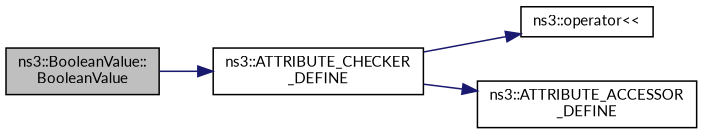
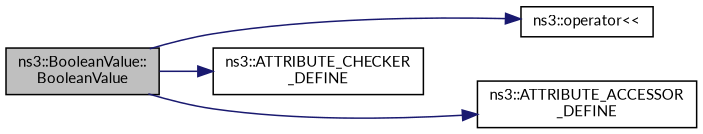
edge "ns3::ATTRIBUTE_CHECKER _DEFINE" -> "ns3::operator<<": now "ns3::BooleanValue:: BooleanValue" -> "ns3::operator<<"
edge "ns3::ATTRIBUTE_CHECKER _DEFINE" -> "ns3::ATTRIBUTE_ACCESSOR _DEFINE": now "ns3::BooleanValue:: BooleanValue" -> "ns3::ATTRIBUTE_ACCESSOR _DEFINE"
